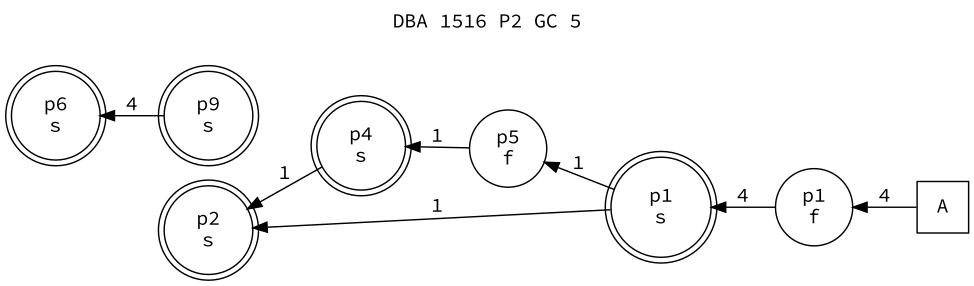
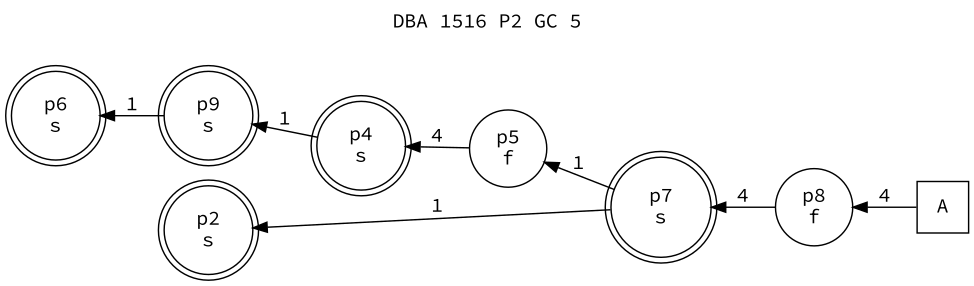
edge "p9 s" -> "p6 s": label "4" -> "1"
edge "p5 f" -> "p4 s": label "1" -> "4"
edge "p4 s" -> "p2 s": now "p4 s" -> "p9 s"
node "p1 s": label "p1 s" -> "p7 s"
node "p1 f": label "p1 f" -> "p8 f"
